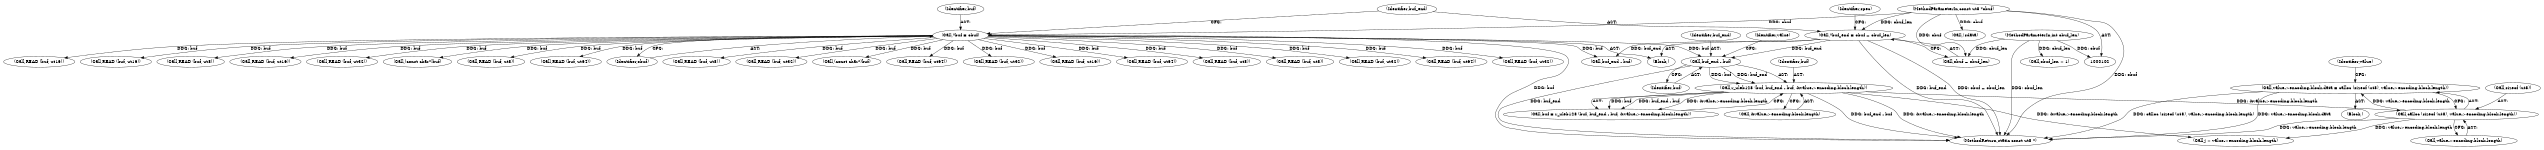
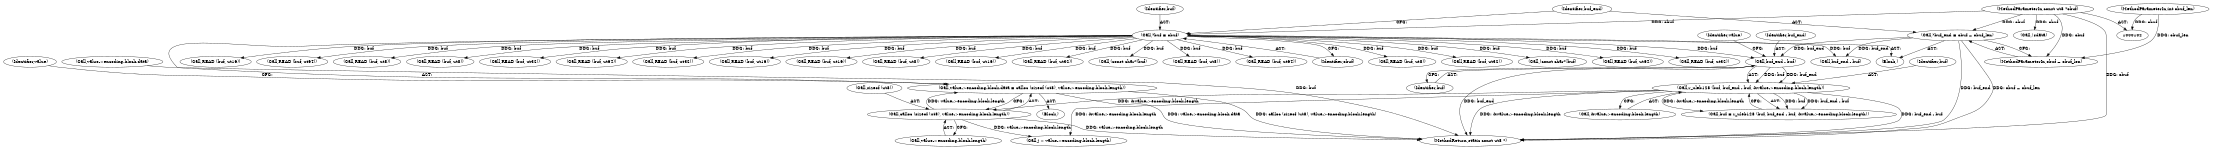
node "(Identifier,spec)": removed
edge "(MethodParameterIn,const ut8 *obuf)" -> "(Call,*buf_end = obuf + obuf_len)": label "DDG: obuf_len" -> "DDG: obuf"
node "(Call,value->encoding.block.data)": added
node "(Call,obuf + obuf_len)": label "(Call,obuf + obuf_len)" -> "(MethodParameterIn,obuf + obuf_len)"
node "(Call,obuf_len < 1)": removed
edge "(MethodParameterIn,int obuf_len)" -> "(MethodReturn,static const ut8 *)": removed, label "DDG: obuf_len"
